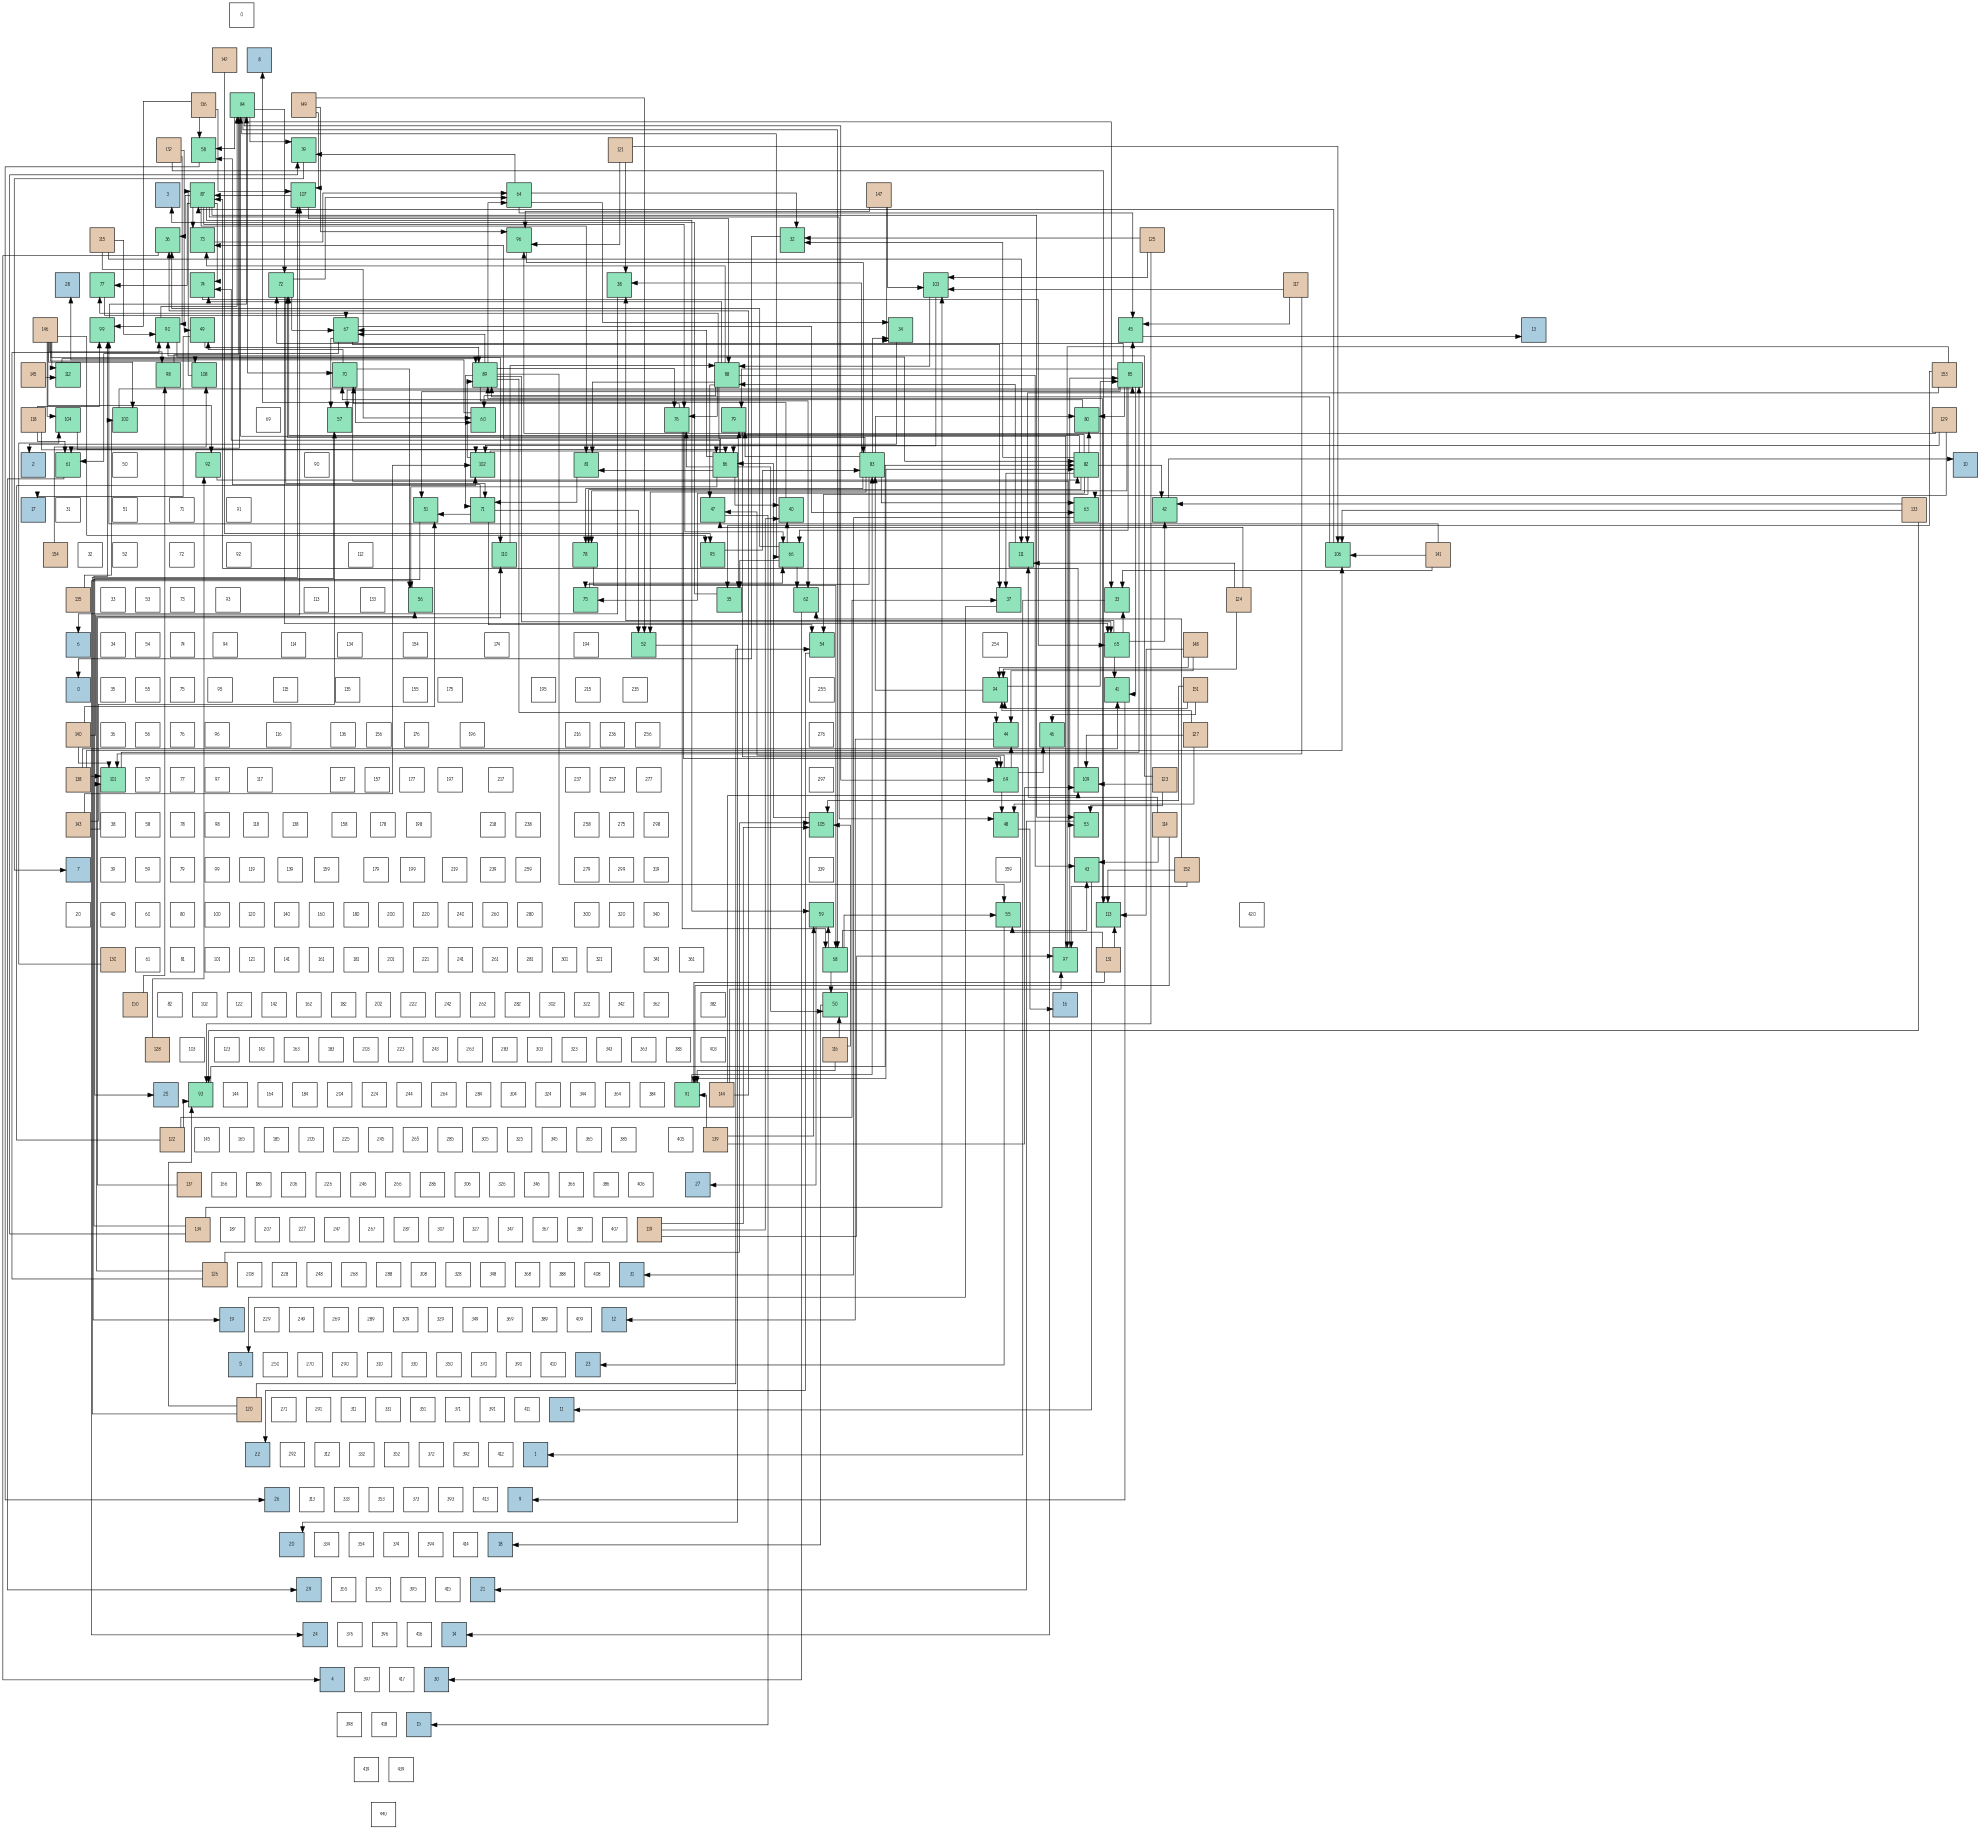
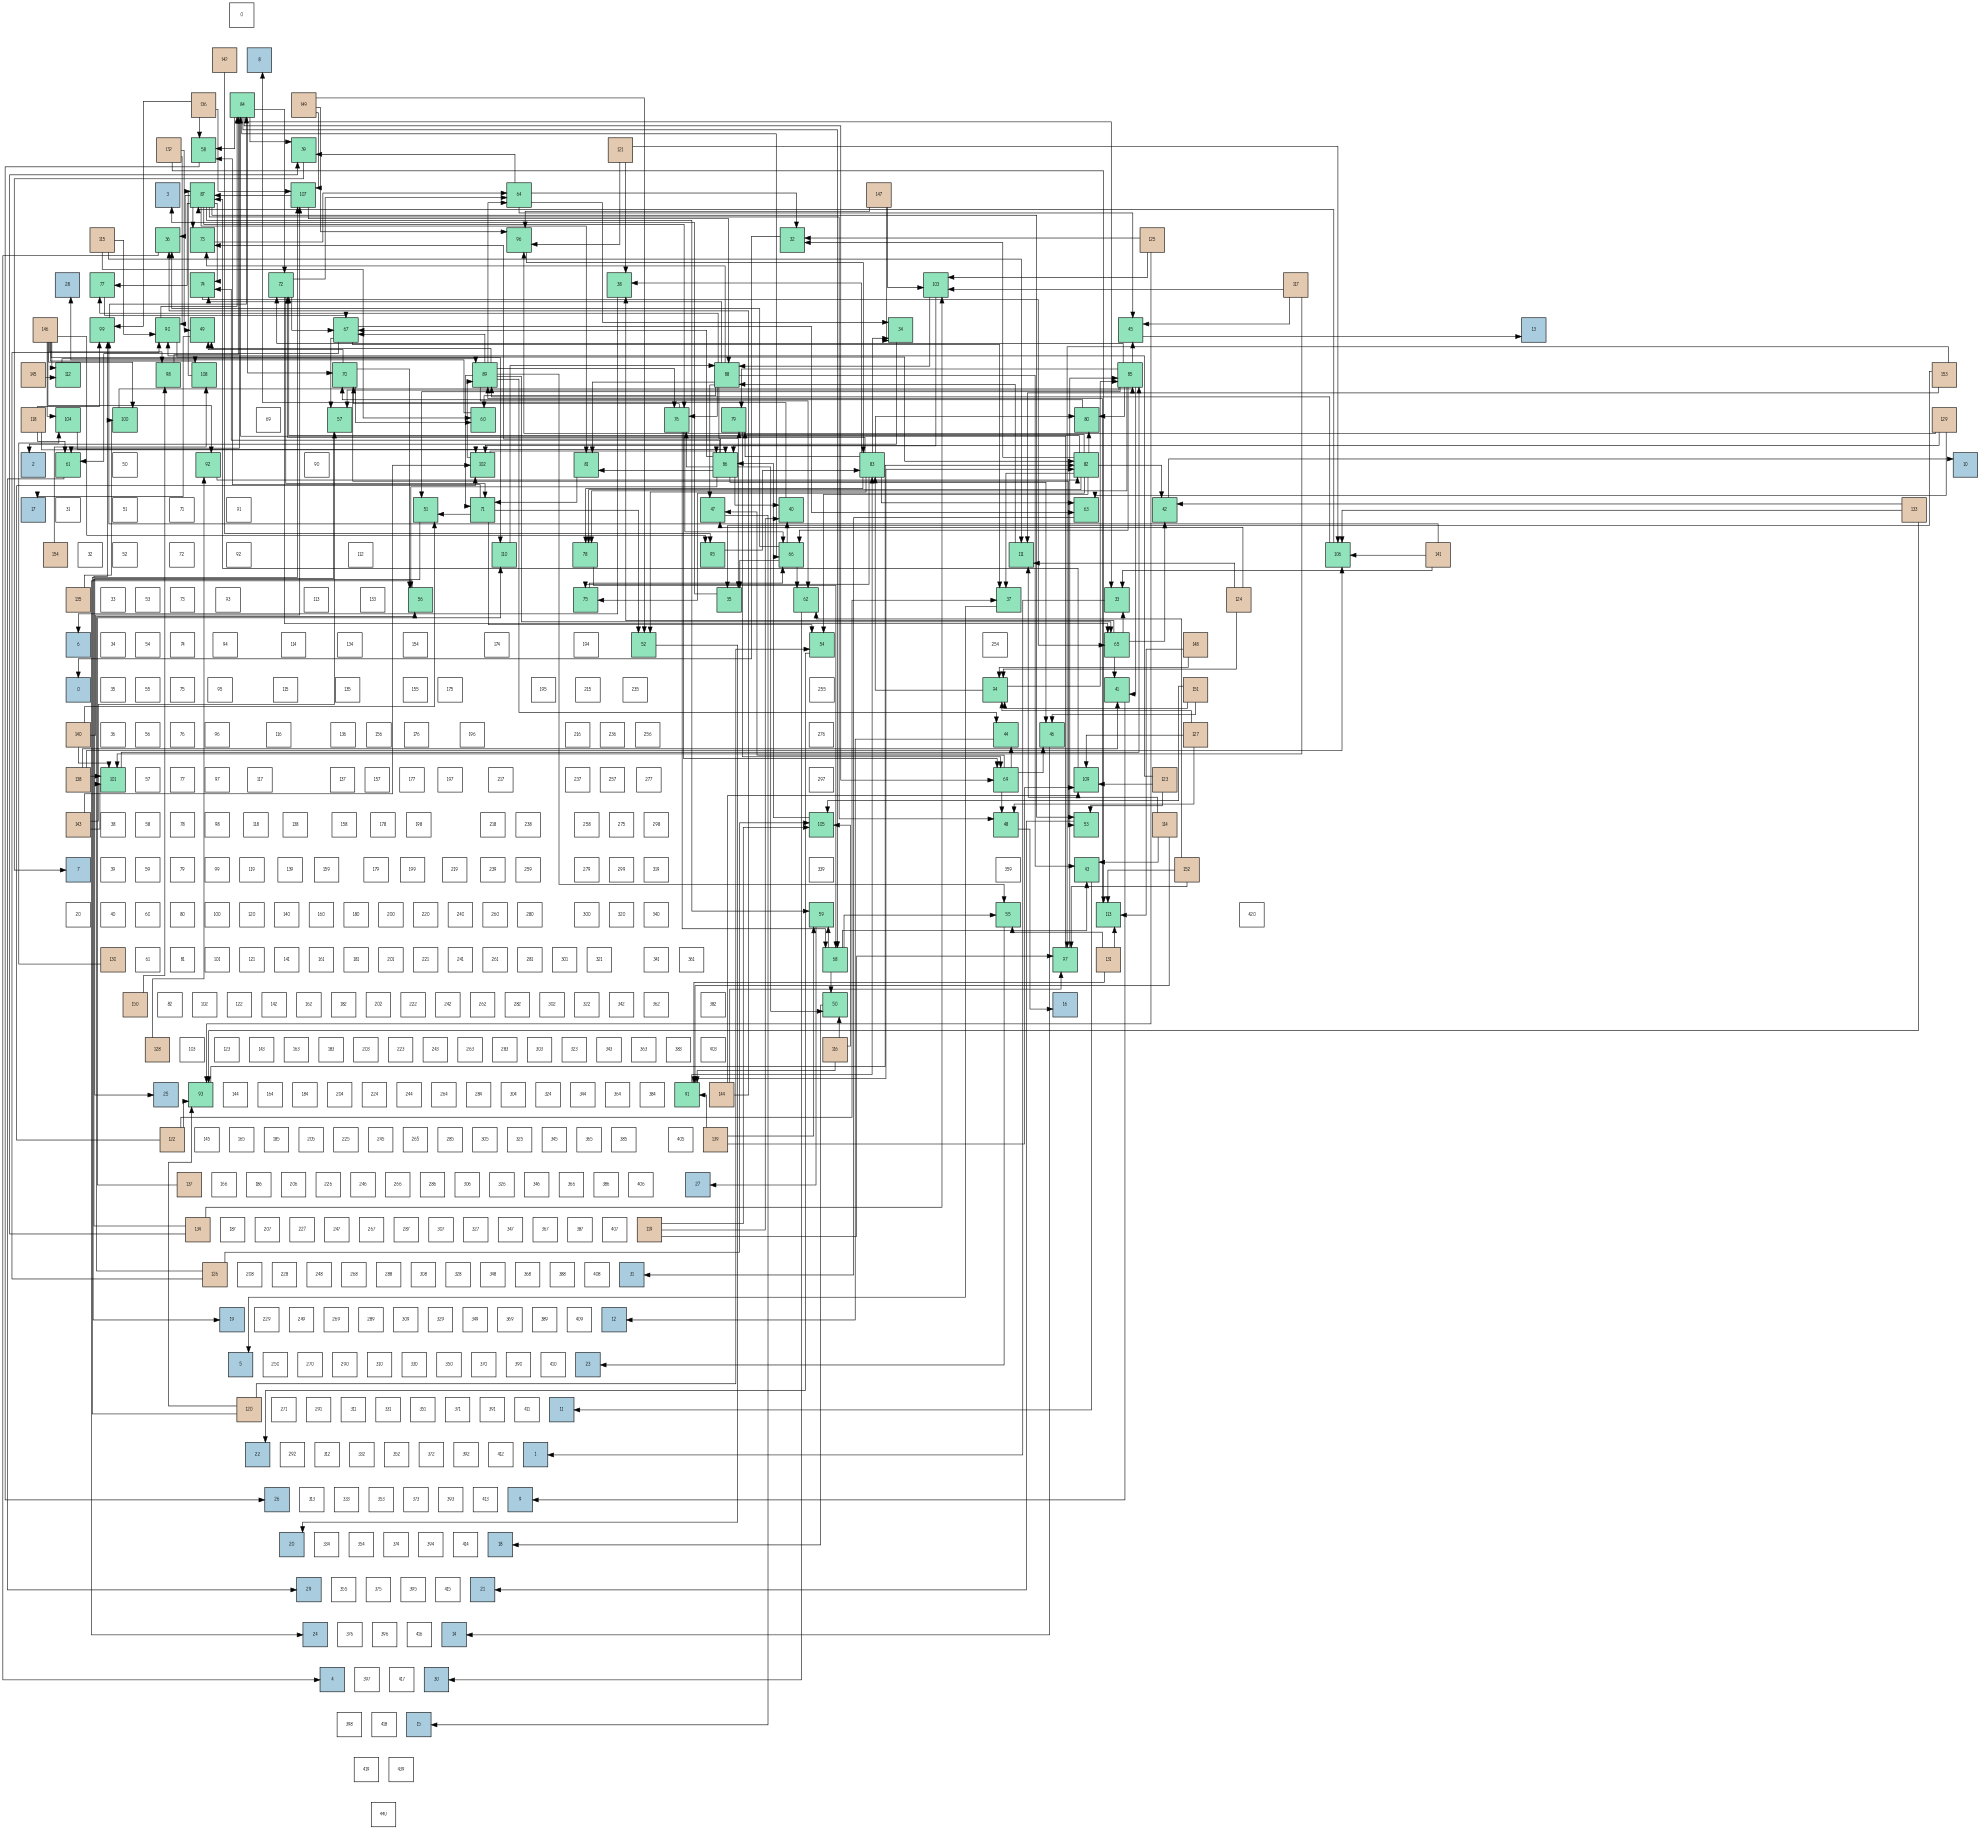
edge "49" -> "89": reversed
edge "86" -> "46": added
edge "148" -> "44": removed
